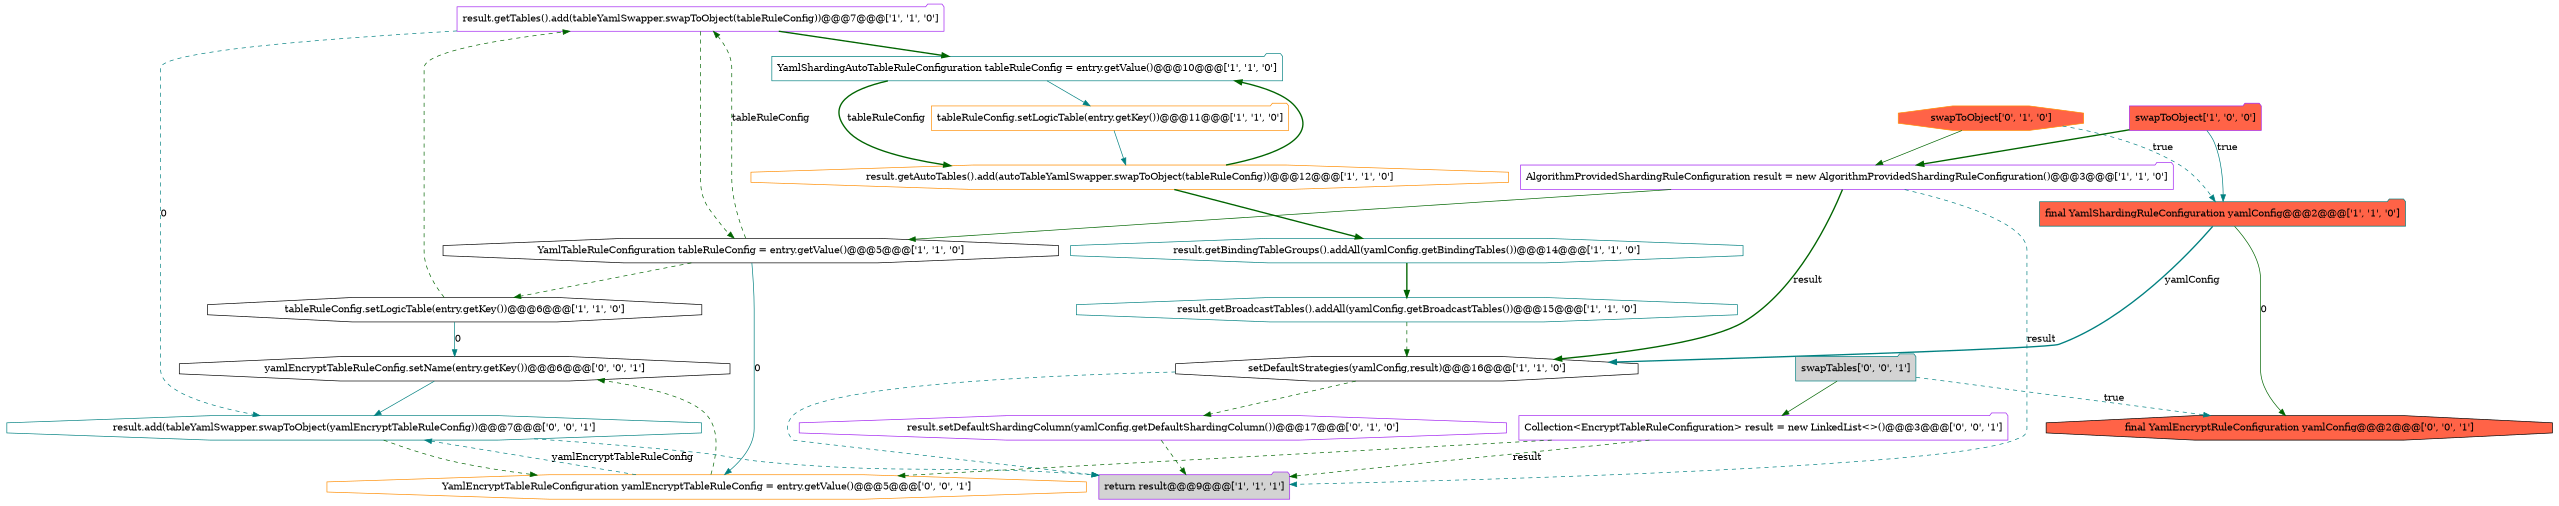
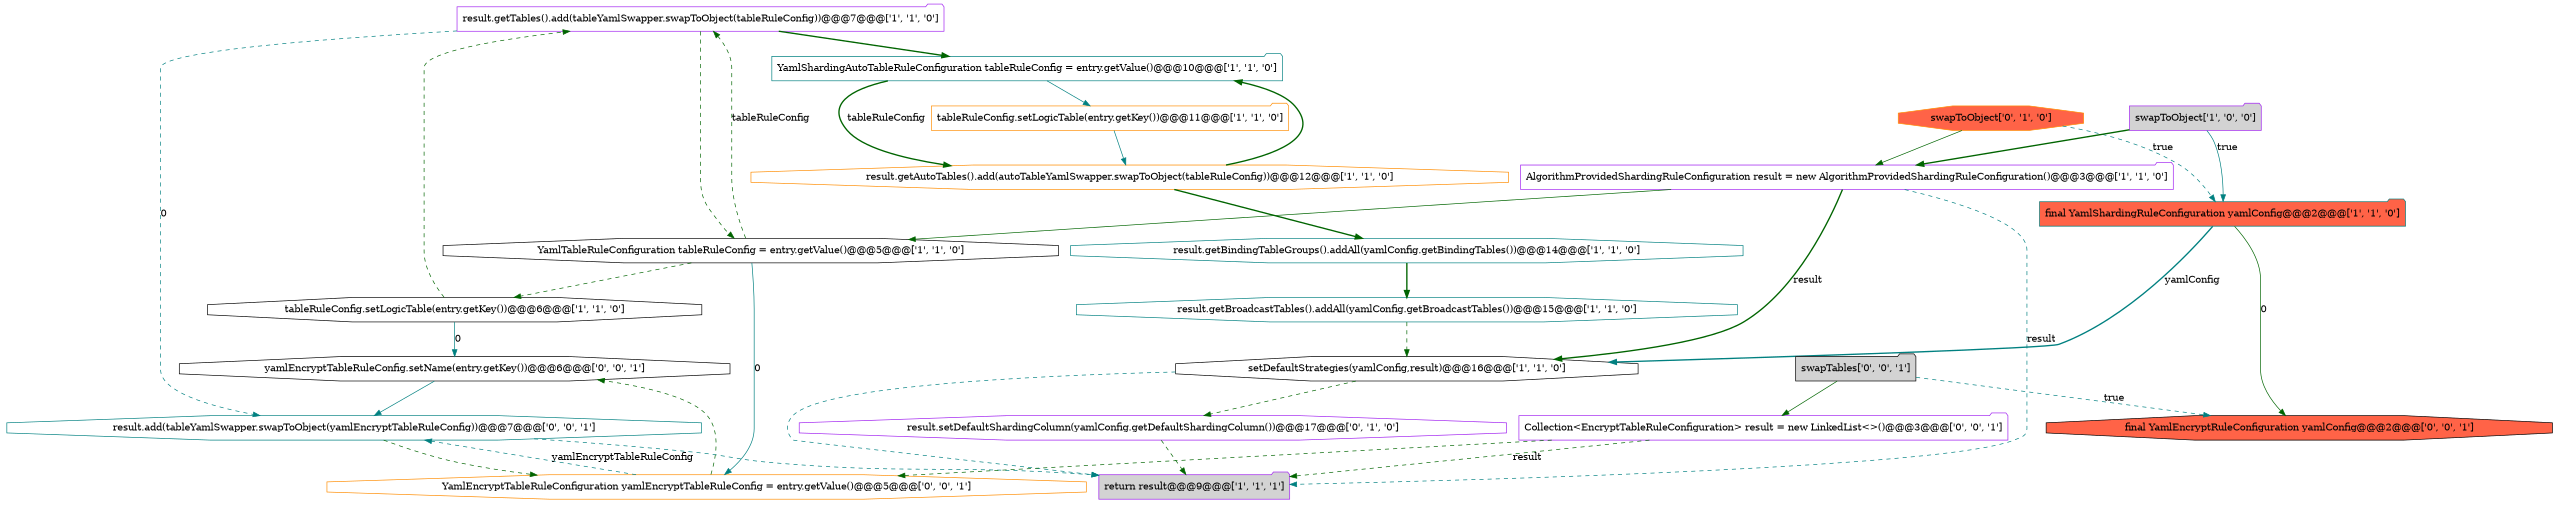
node "swapToObject['1', '0', '0']": fillcolor tomato -> lightgray
node "swapTables['0', '0', '1']": color teal -> black
